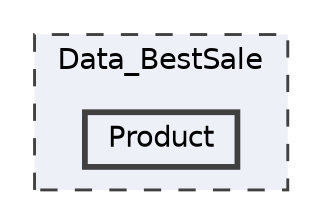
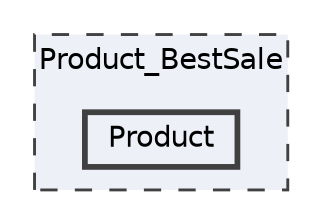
cluster "Data_BestSale": label "Data_BestSale" -> "Product_BestSale"
